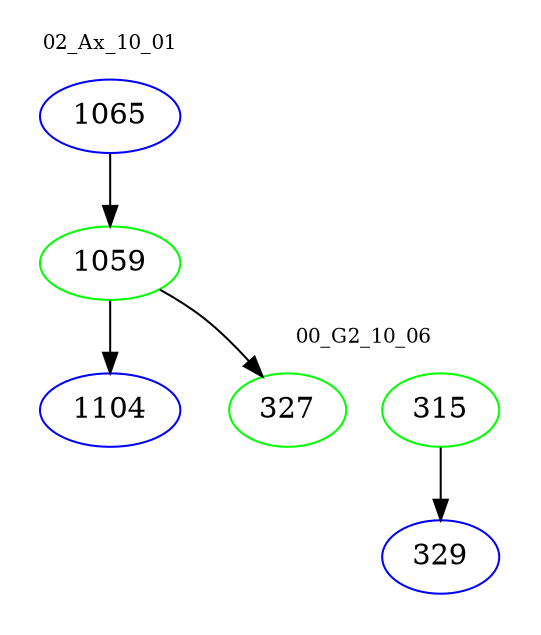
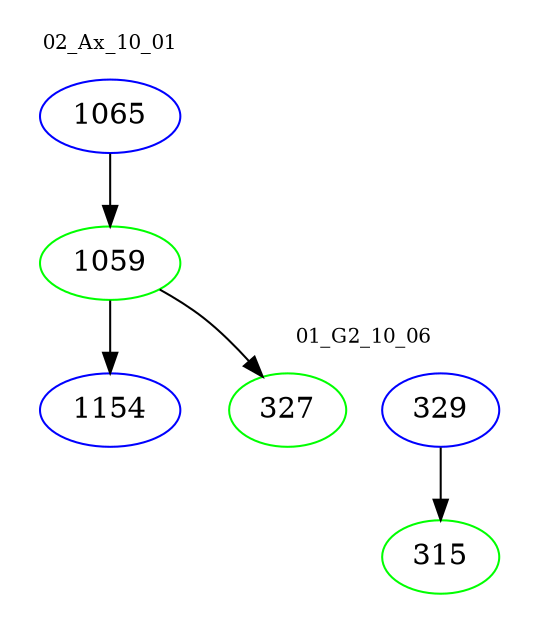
cluster "00_G2_10_06": label "00_G2_10_06" -> "01_G2_10_06"
node "1104": label "1104" -> "1154"
edge "315" -> "329": reversed
